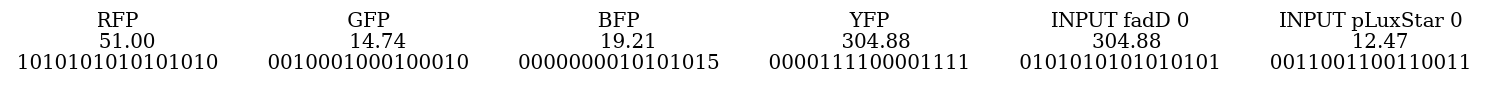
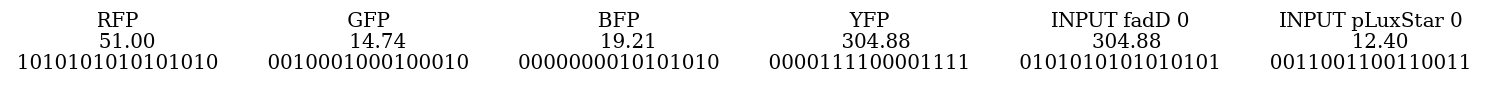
node "BFP 19.21 0000000010101015": label "BFP 19.21 0000000010101015" -> "BFP 19.21 0000000010101010"
node "INPUT pLuxStar 0 12.47 0011001100110011": label "INPUT pLuxStar 0 12.47 0011001100110011" -> "INPUT pLuxStar 0 12.40 0011001100110011"
